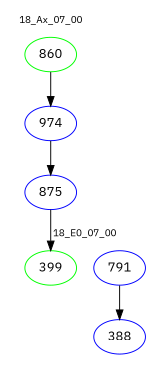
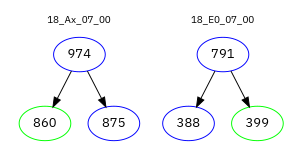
edge "860" -> "974": reversed
edge "875" -> "399": now "791" -> "399"
